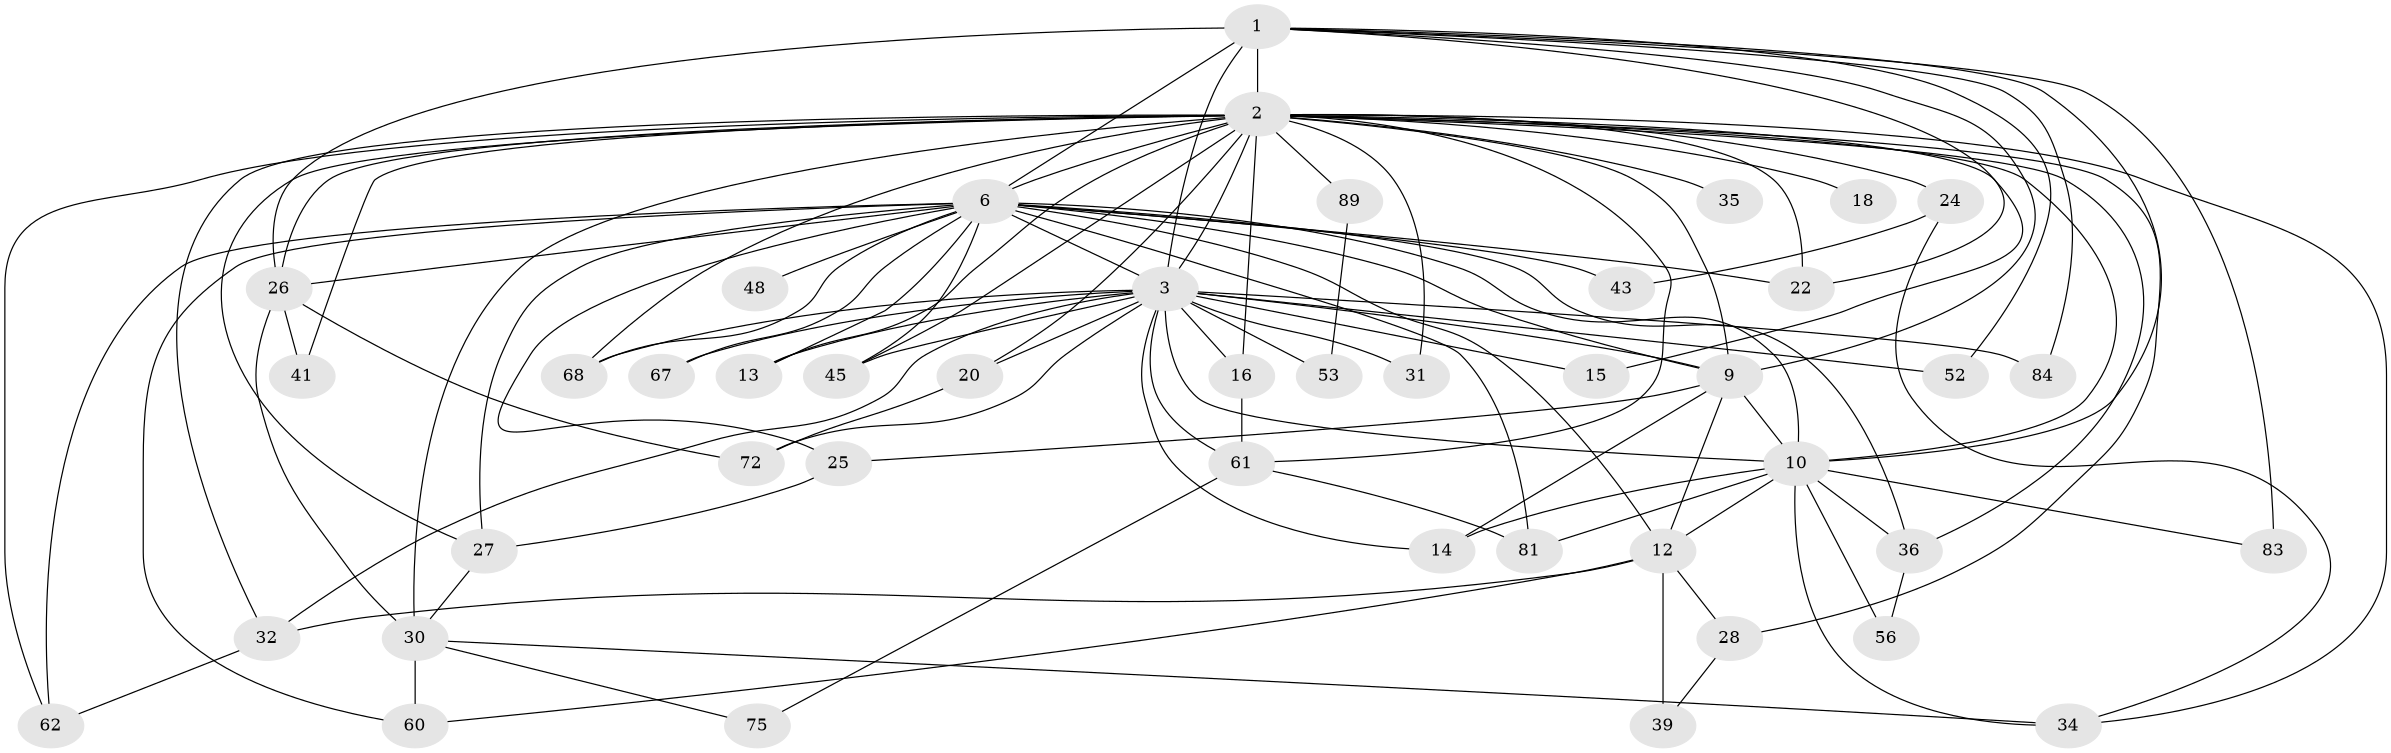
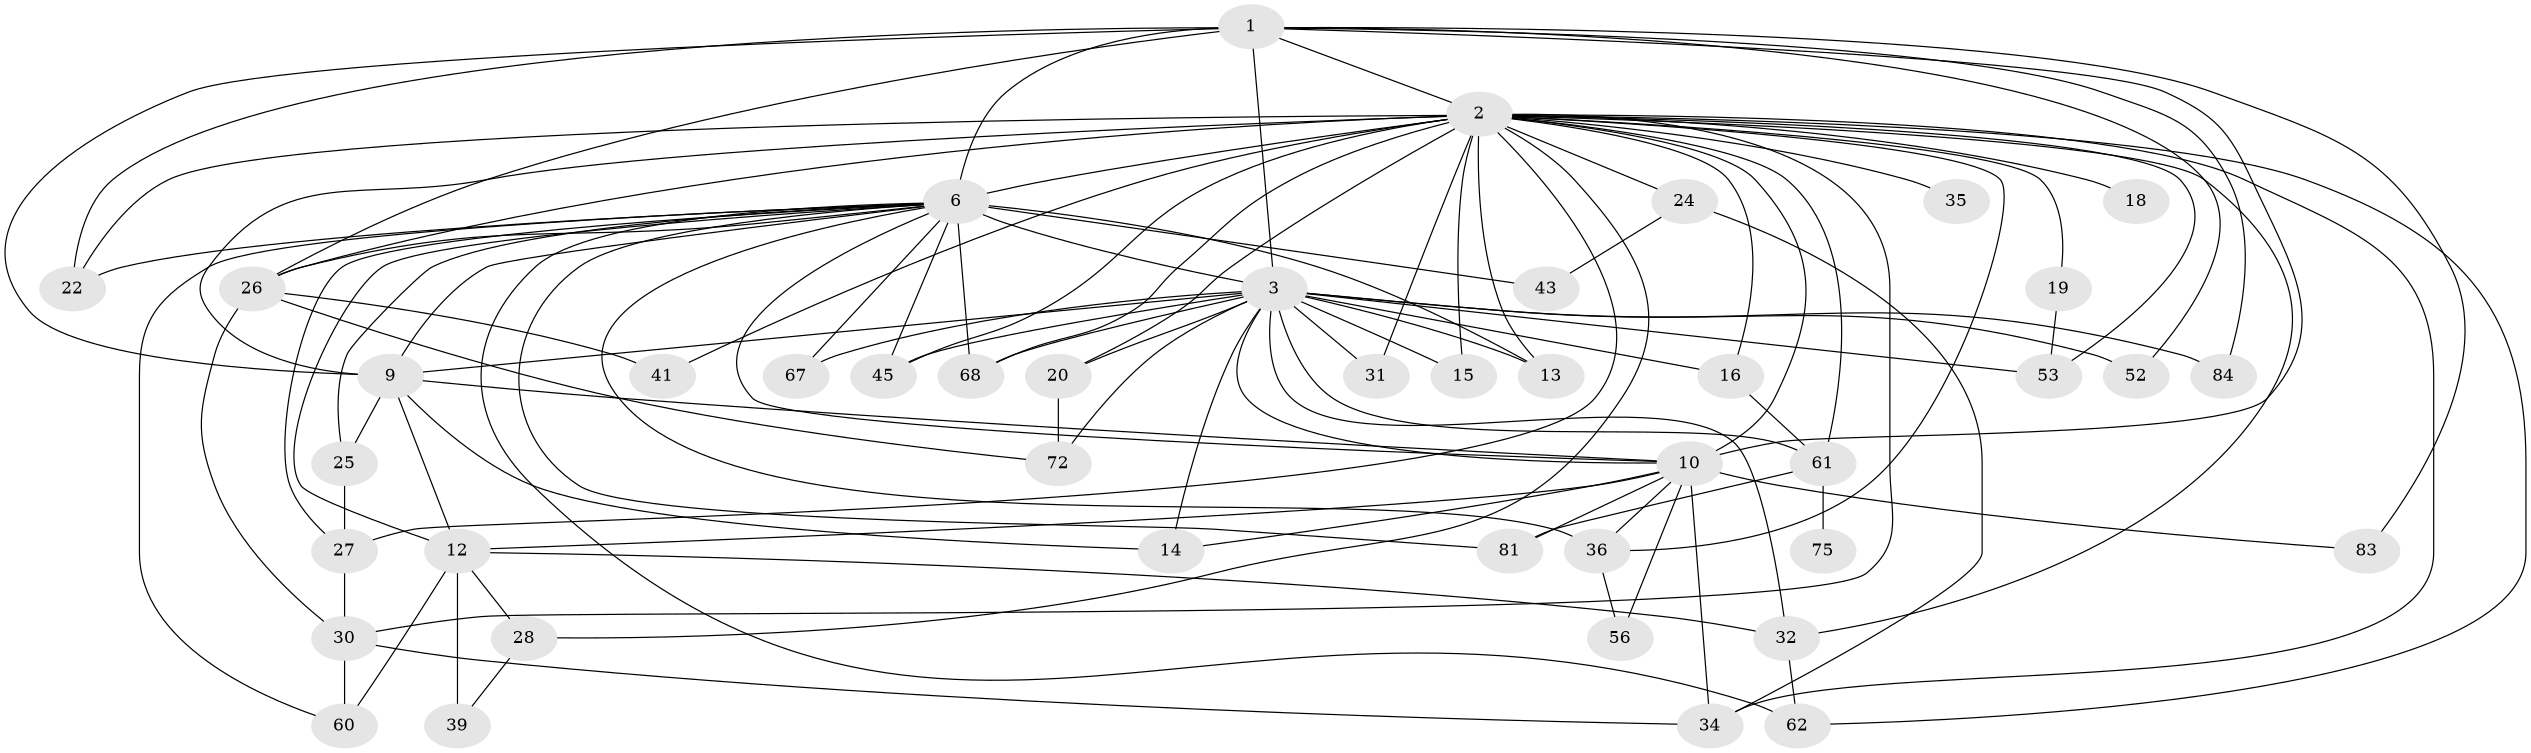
node "89": label "89" -> "19"
edge "2" -- "3": now "2" -- "53"
node "48": removed
edge "30" -- "75": removed
